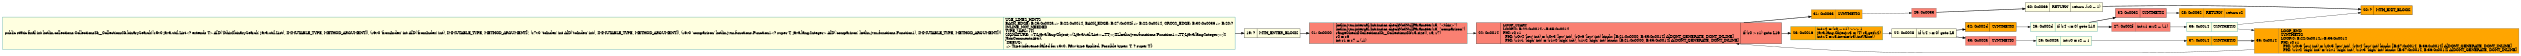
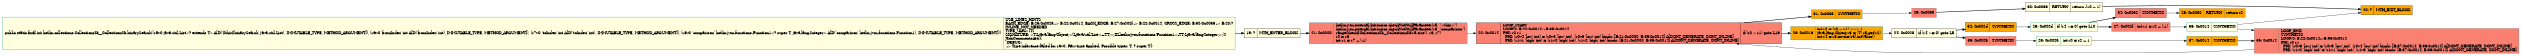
node "35: 0x0014": fillcolor orange -> salmon
